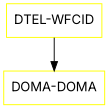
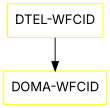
node "DOMA-DOMA": label "DOMA-DOMA" -> "DOMA-WFCID"
